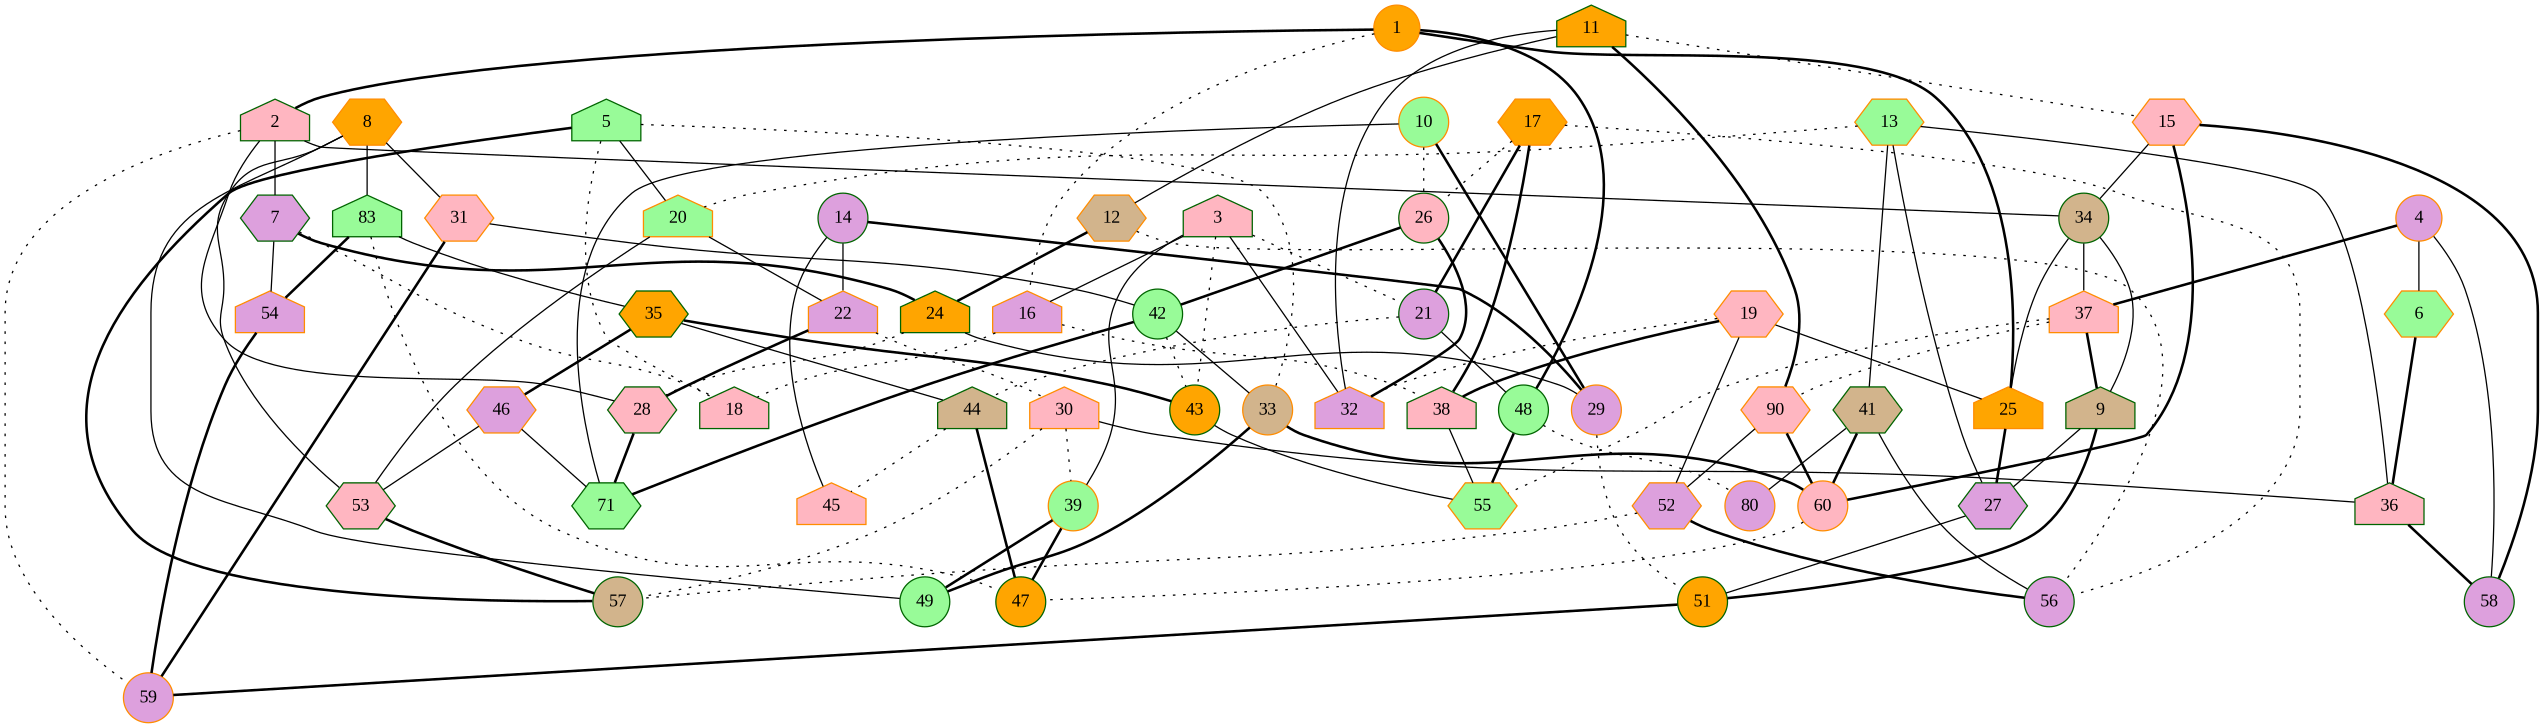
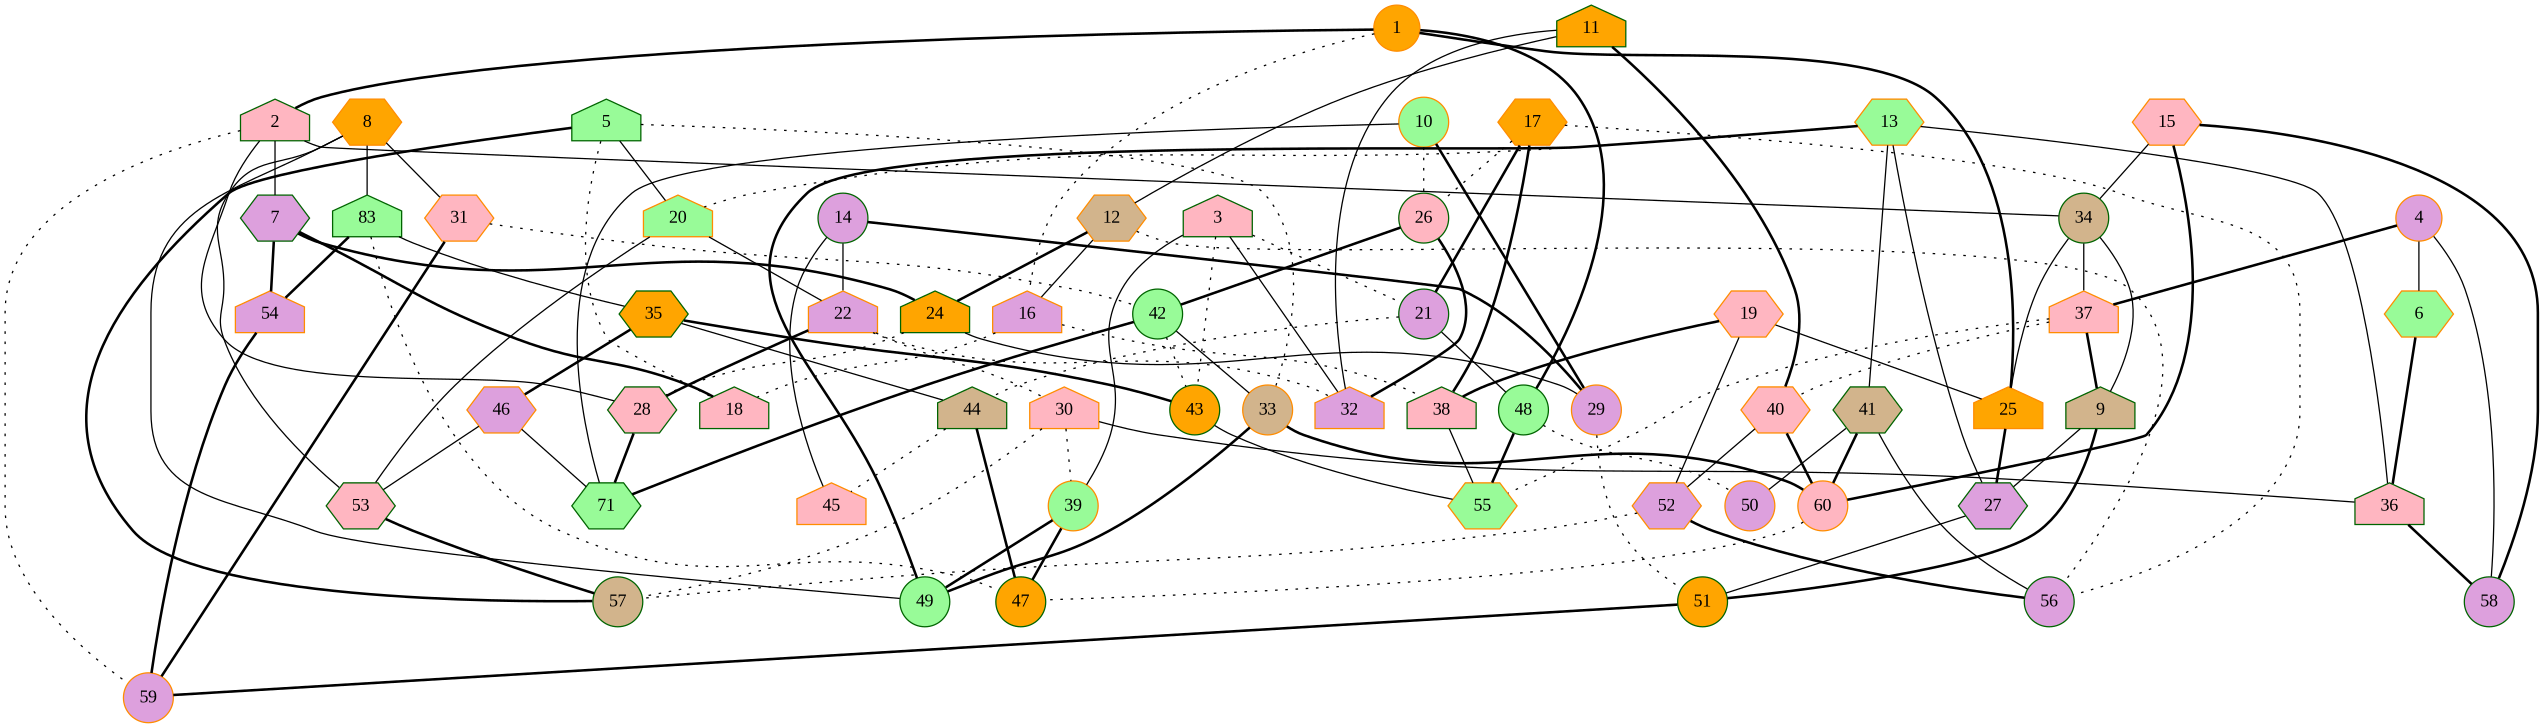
edge "11" -- "15": removed
edge "13" -- "49": added
edge "31" -- "42": style solid -> dotted
edge "7" -- "54": style solid -> bold
edge "3" -- "16": now "12" -- "16"
edge "7" -- "18": style dotted -> bold
edge "19" -- "32": now "22" -- "32"
node "90": label "90" -> "40"
node "80": label "80" -> "50"
